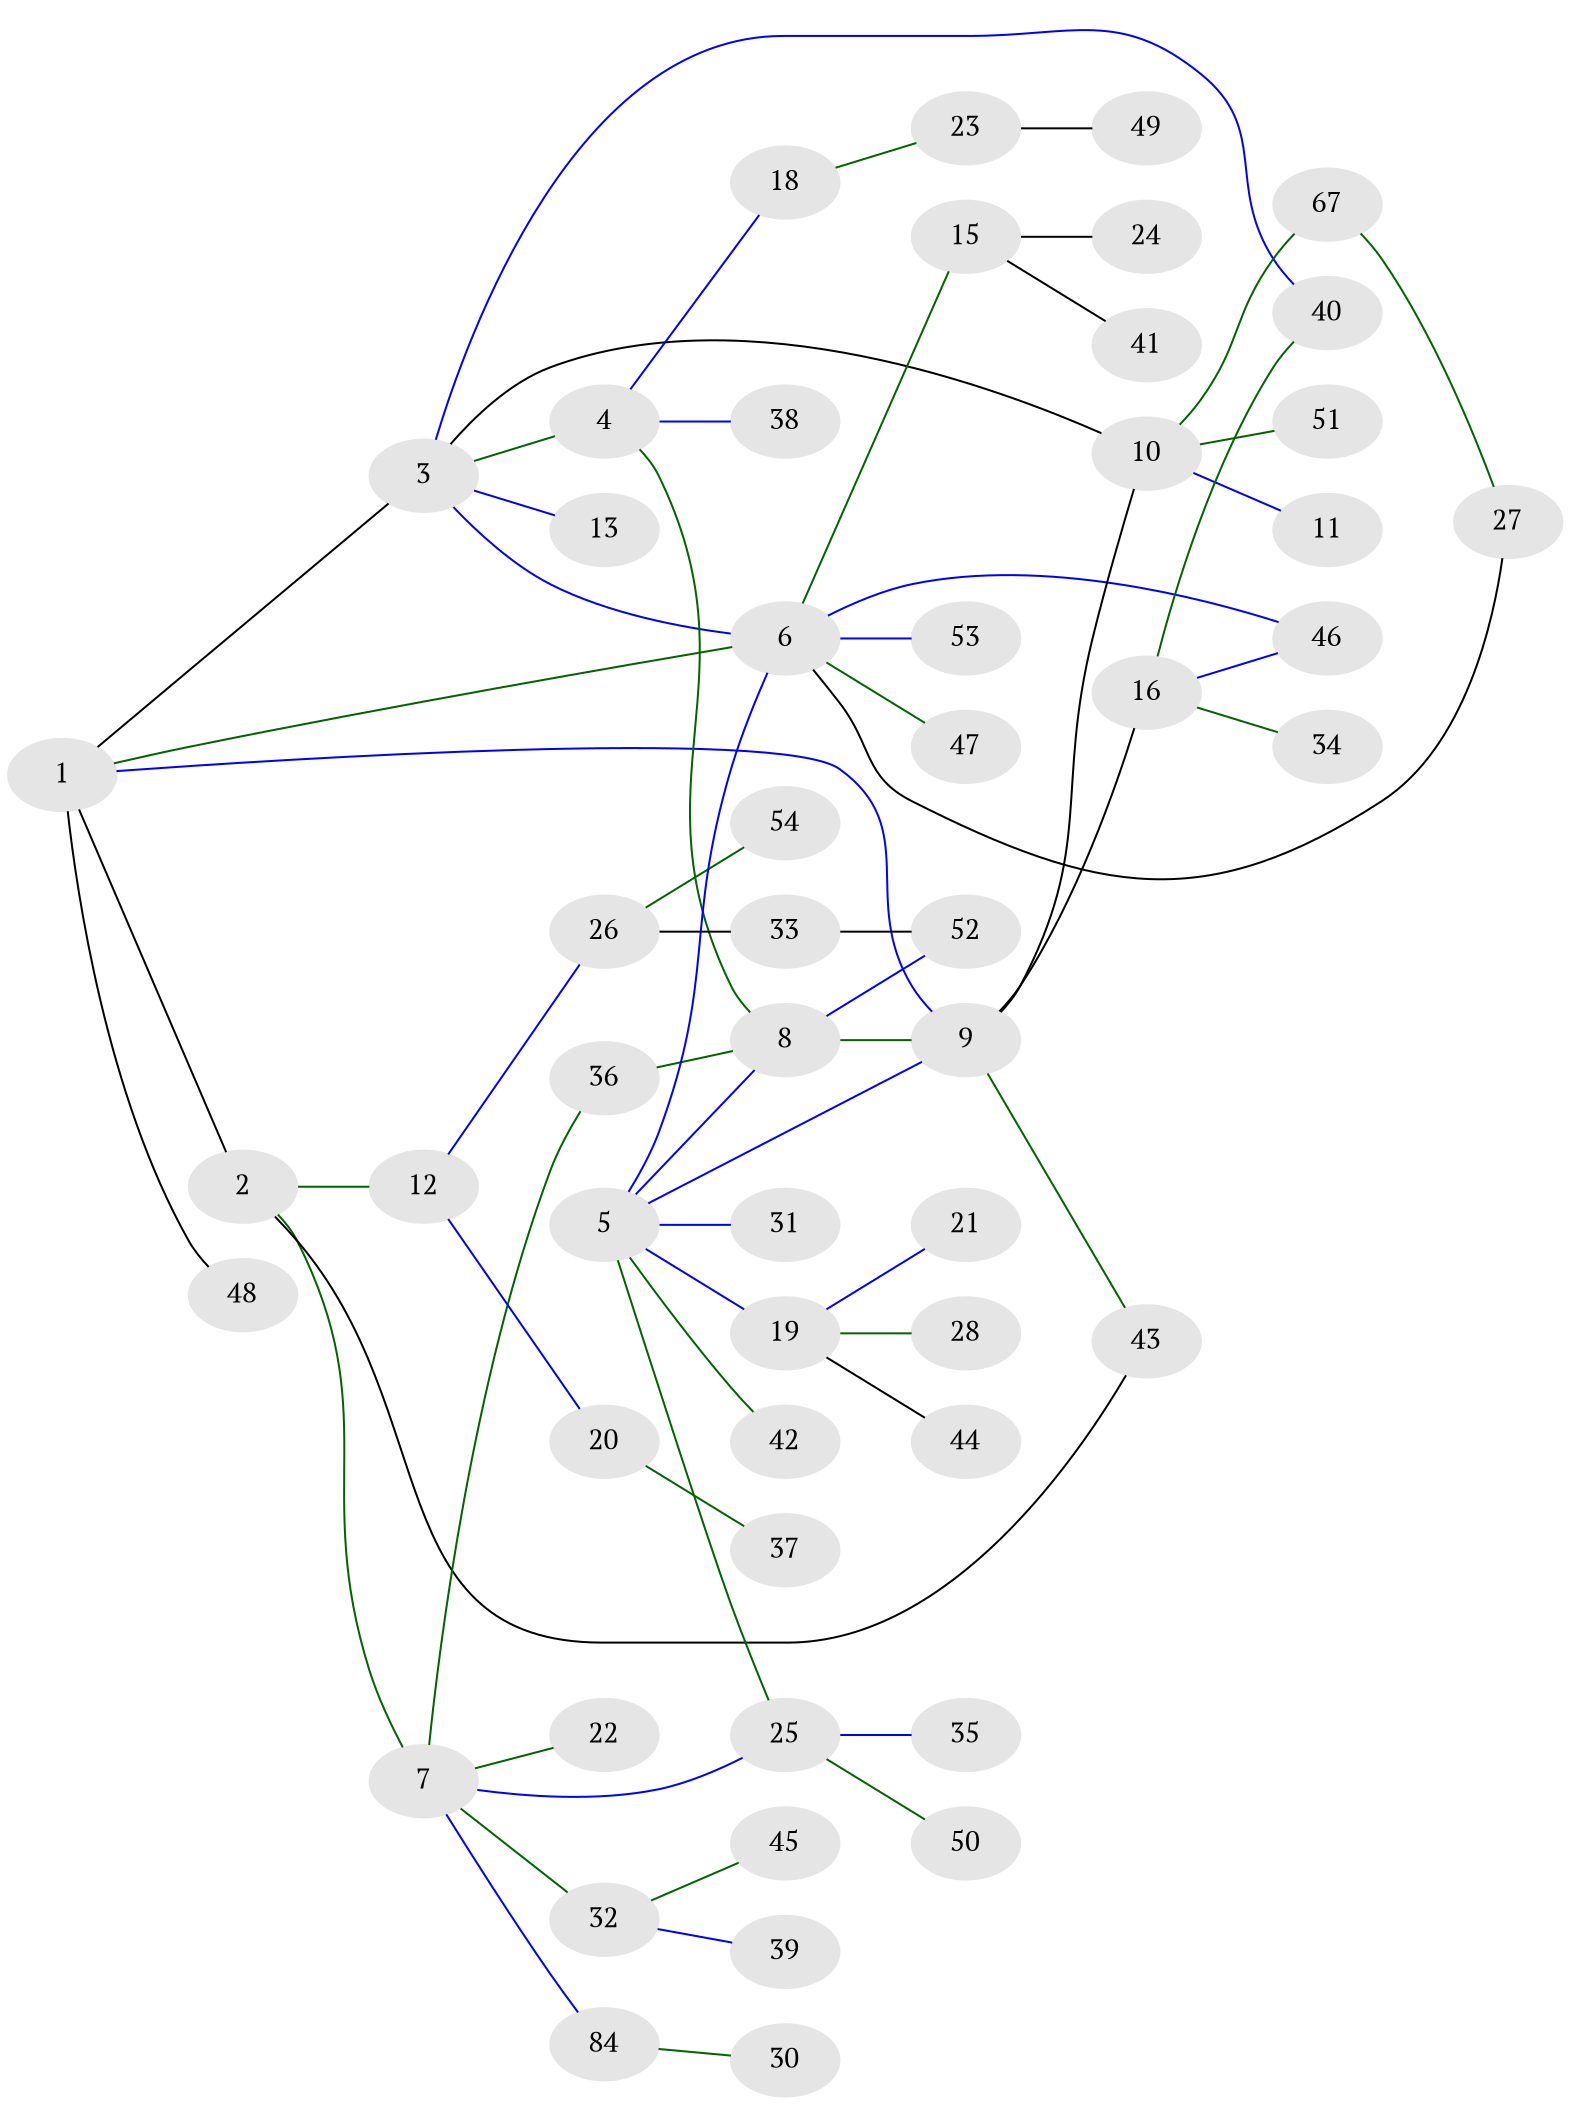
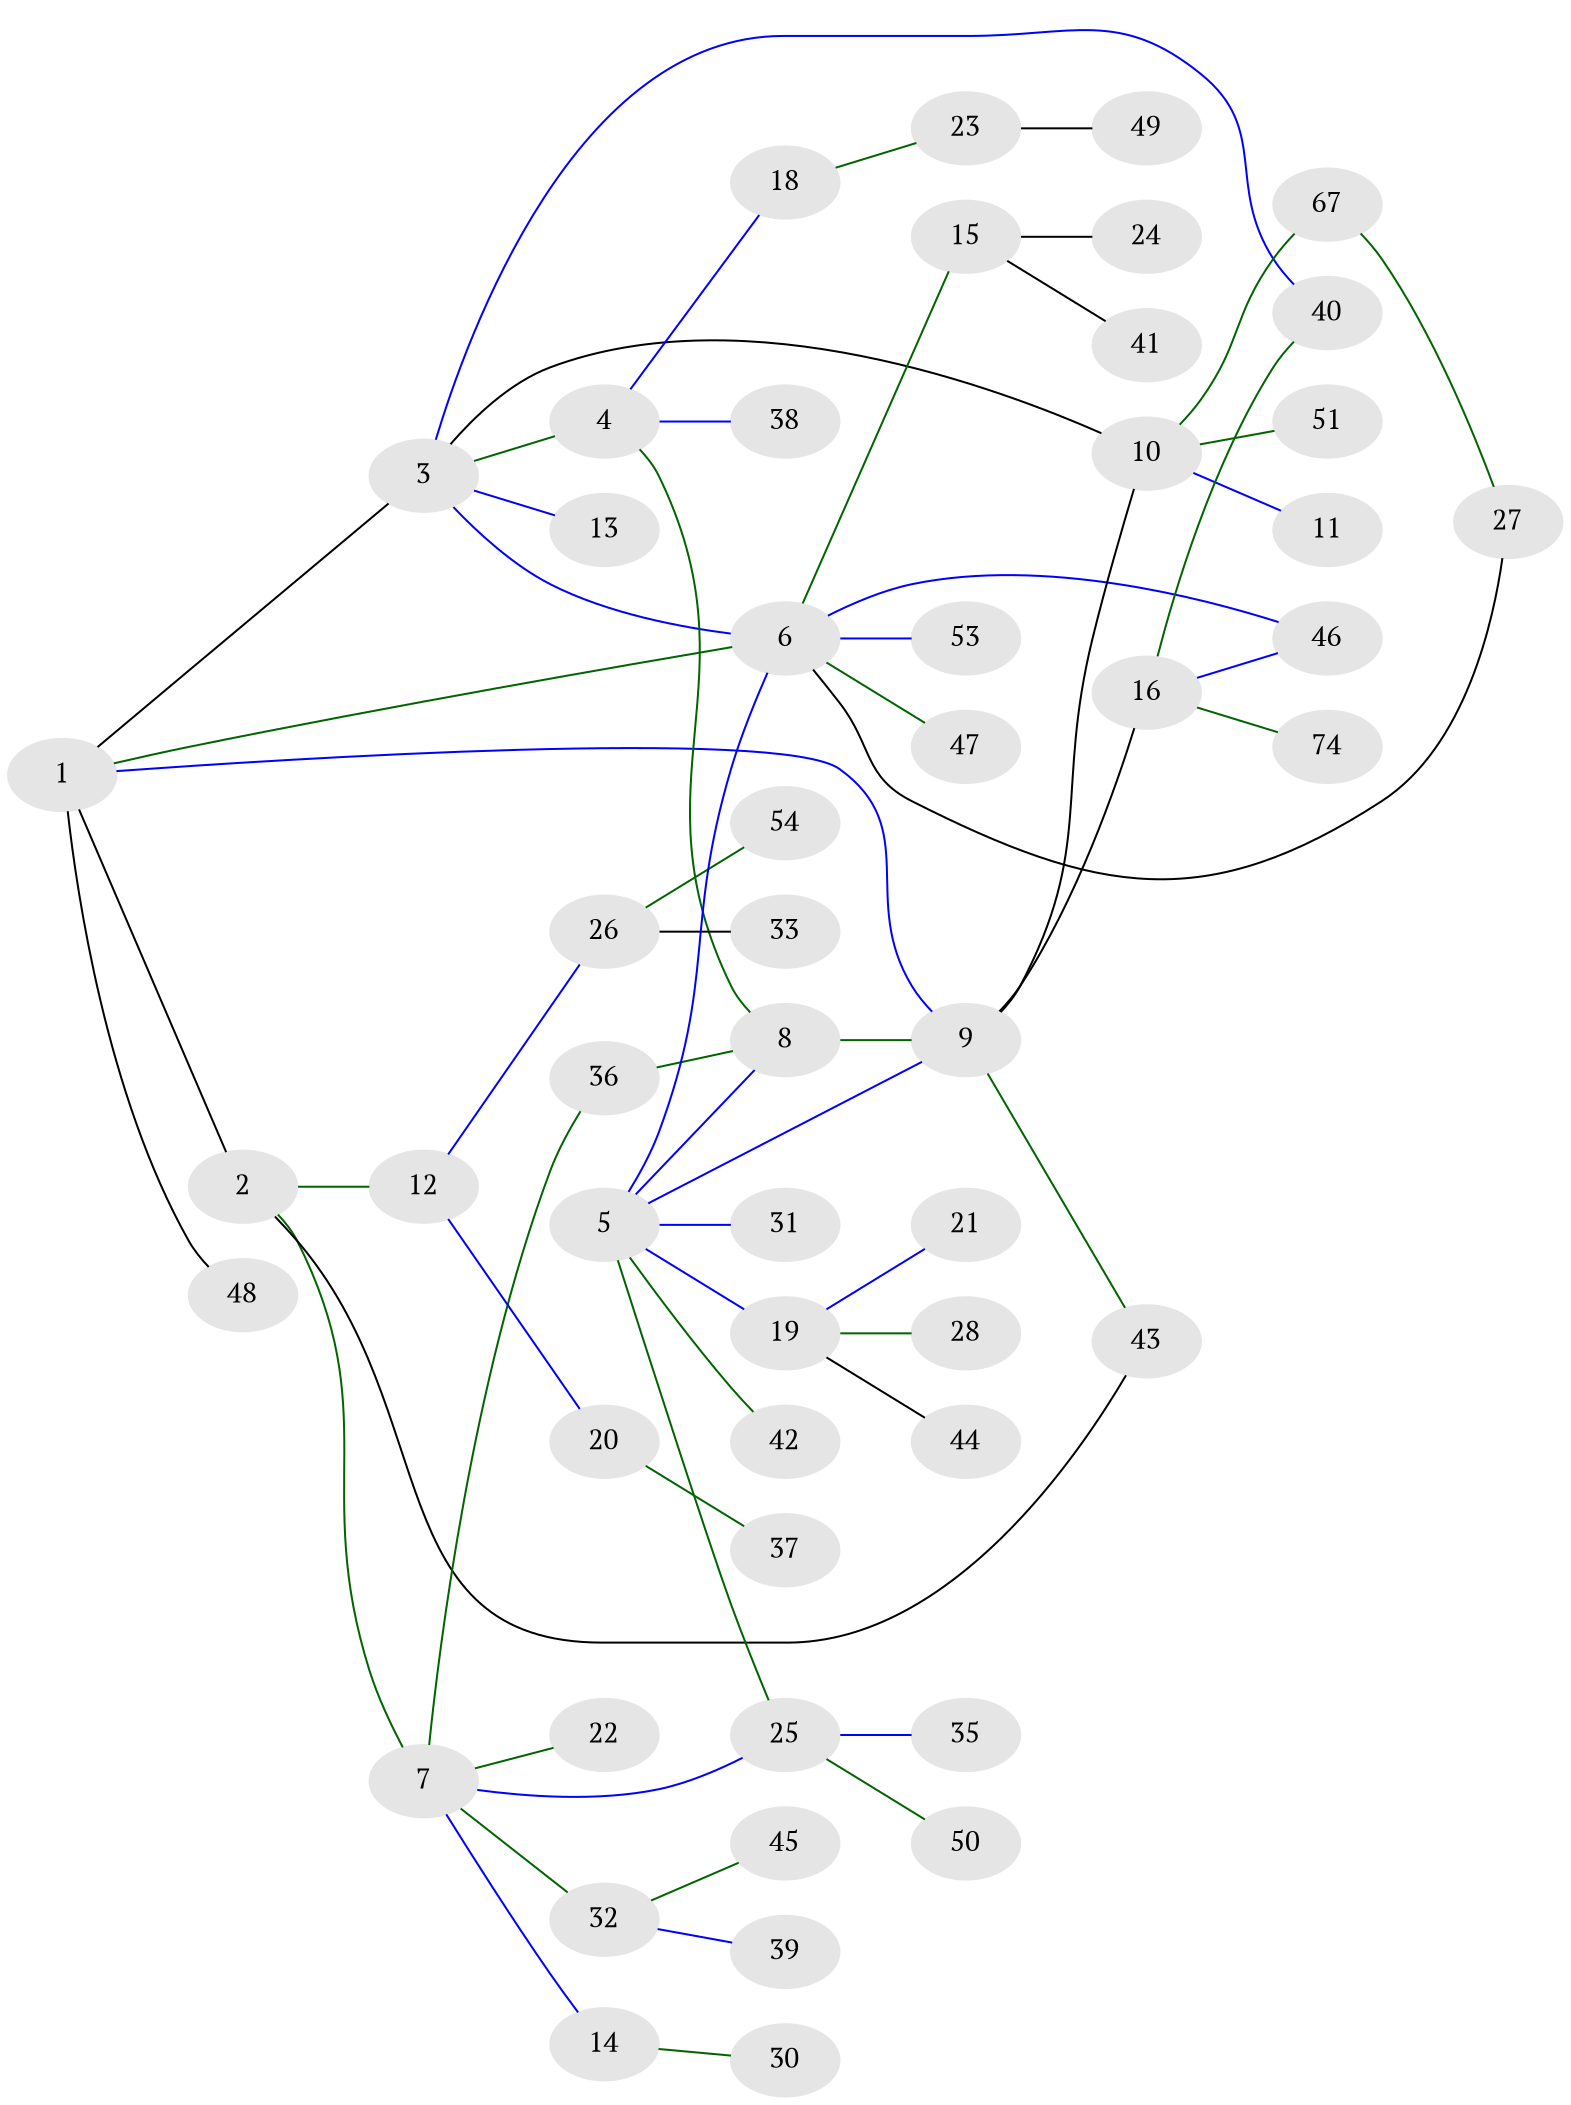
node "34": label "34" -> "74"
node "52": removed
node "84": label "84" -> "14"
